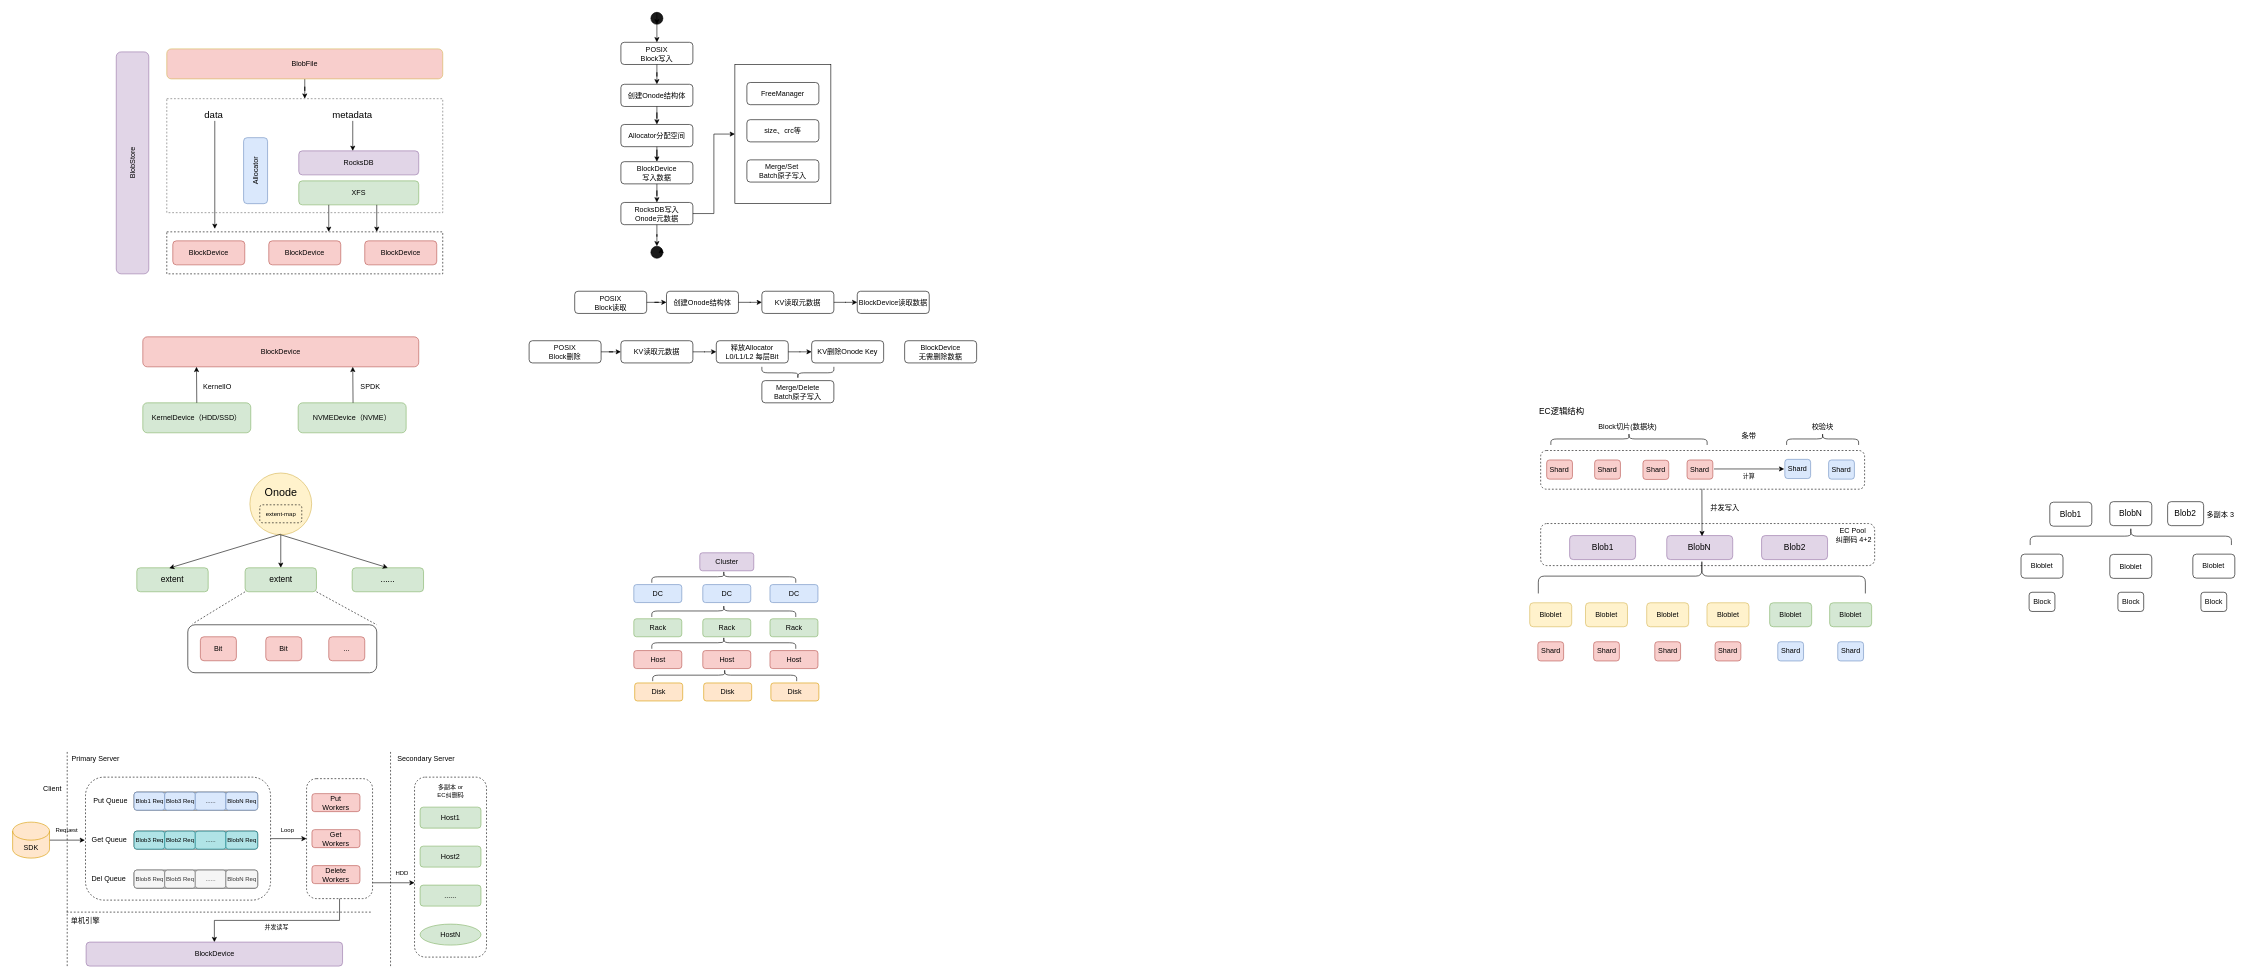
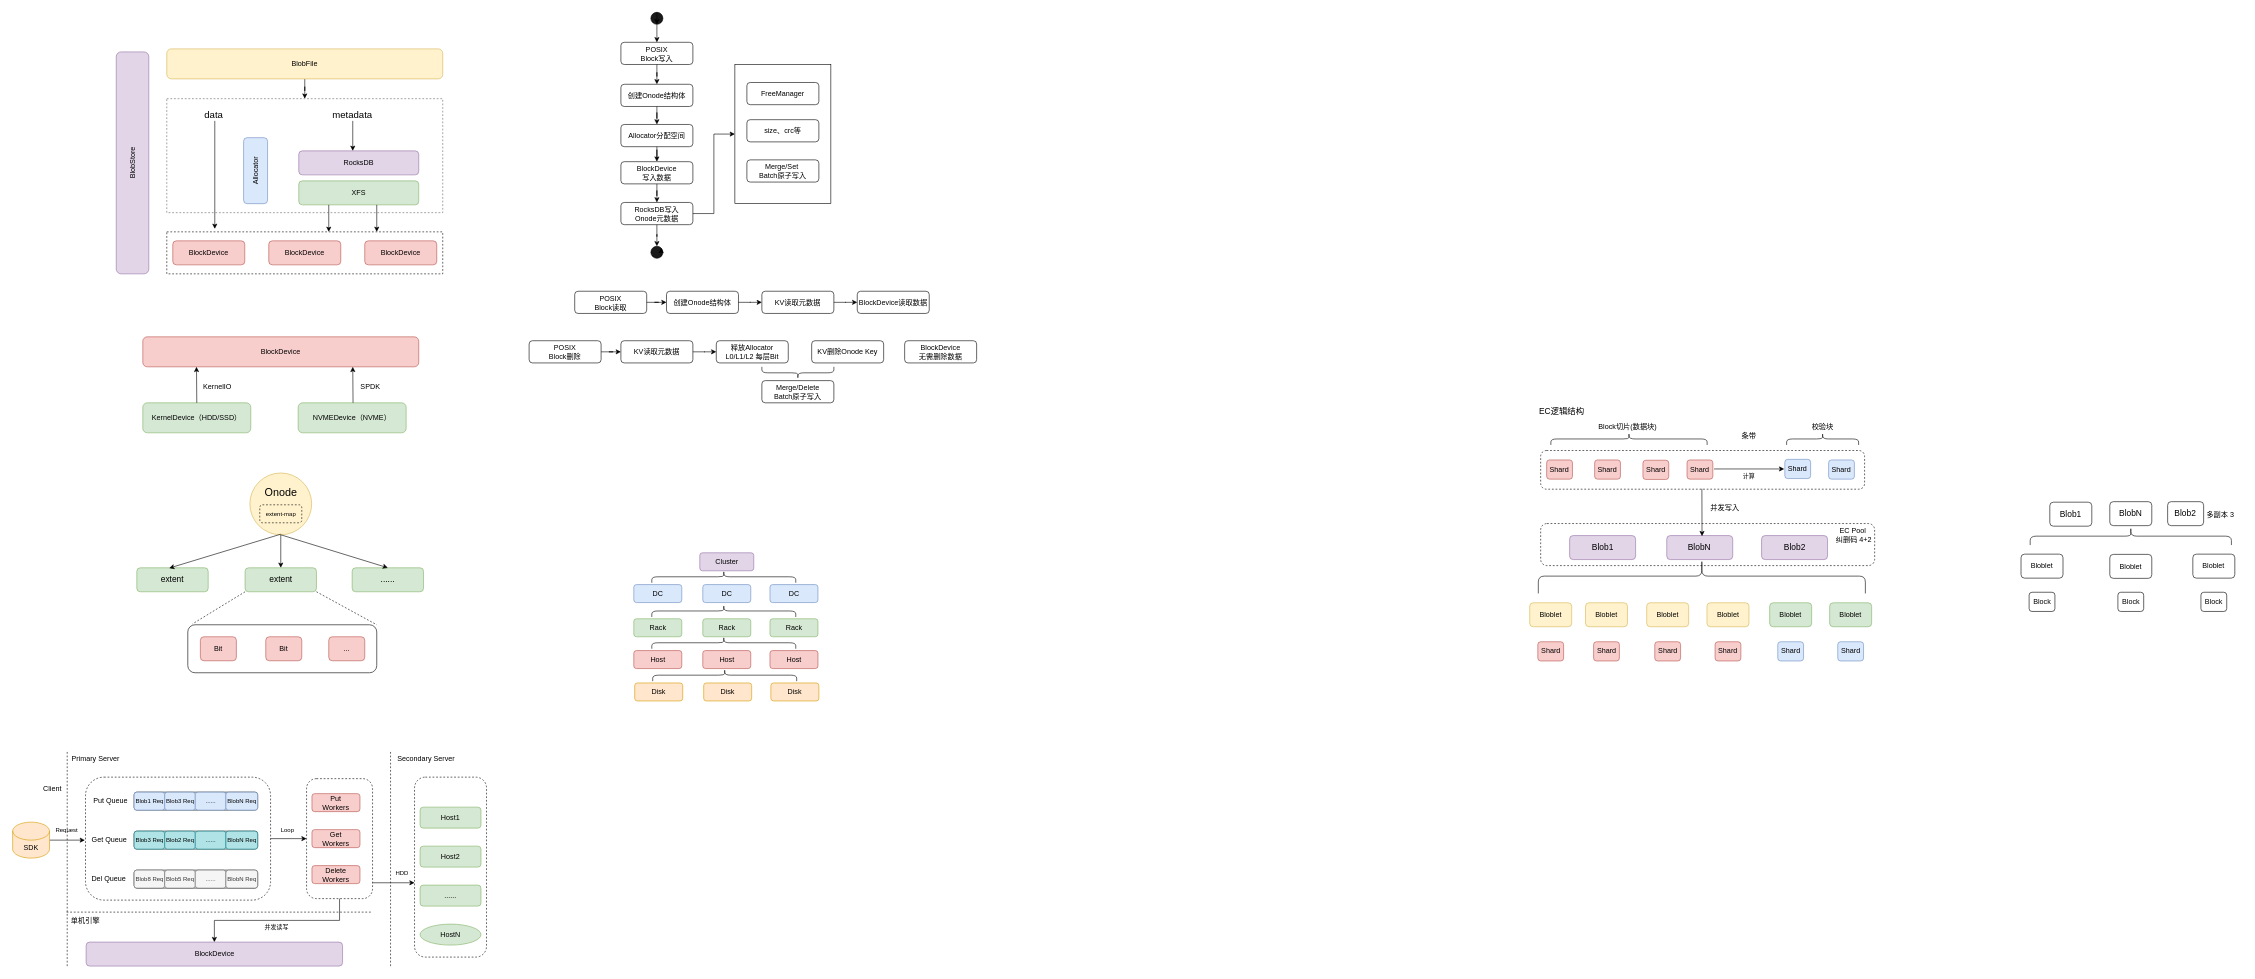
node "BlobFile": fillcolor #f8cecc -> #fff2cc
edge "释放Allocator L0/L1/L2 每层Bit" -> "KV删除Onode Key": removed
node "多副本 or EC纠删码": removed
